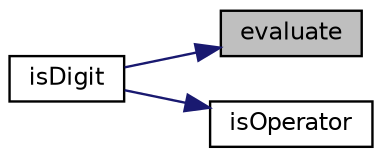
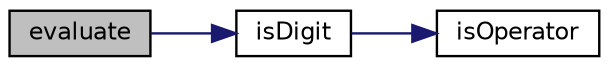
edge "isDigit" -> "evaluate": reversed
